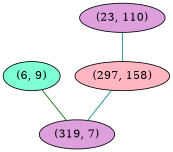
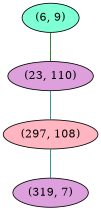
node "(297, 158)": label "(297, 158)" -> "(297, 108)"
edge "(6, 9)" -- "(319, 7)": now "(6, 9)" -- "(23, 110)"
